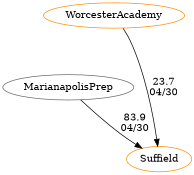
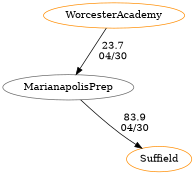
edge "WorcesterAcademy" -> "Suffield": now "WorcesterAcademy" -> "MarianapolisPrep"
